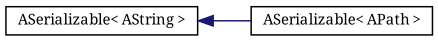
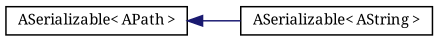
edge "ASerializable< APath >" -> "ASerializable< AString >": reversed
